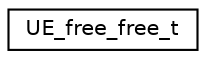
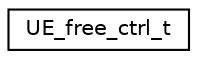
node "UE_free_free_t": label "UE_free_free_t" -> "UE_free_ctrl_t"
